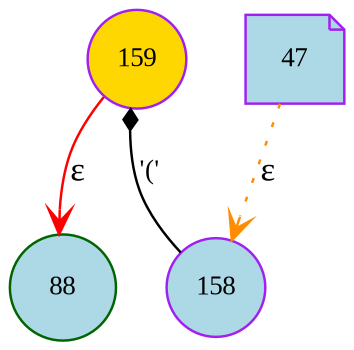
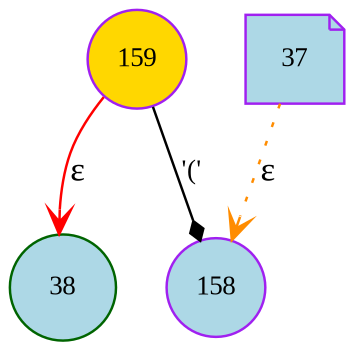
node "47": label "47" -> "37"
edge "158" -> "159": reversed
node "88": label "88" -> "38"
